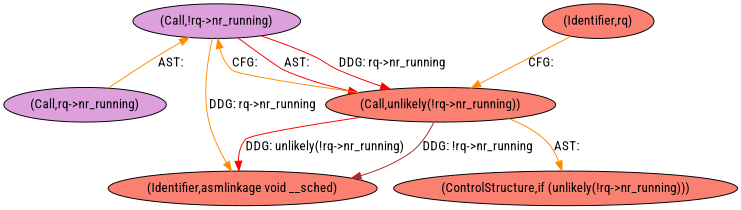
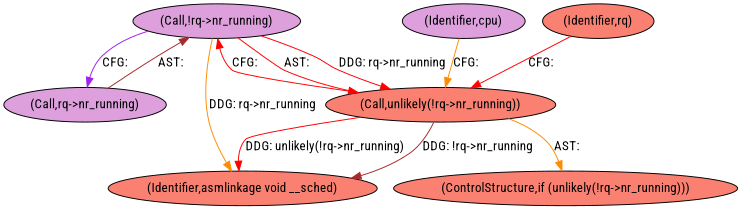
node "(Identifier,cpu)": added
edge "(Call,!rq->nr_running)" -> "(Call,rq->nr_running)": added, label "CFG:"
edge "(Identifier,rq)" -> "(Call,unlikely(!rq->nr_running))": color darkorange -> red
edge "(Call,rq->nr_running)" -> "(Call,!rq->nr_running)": color darkorange -> brown
edge "(Call,unlikely(!rq->nr_running))" -> "(Call,!rq->nr_running)": color darkorange -> red
